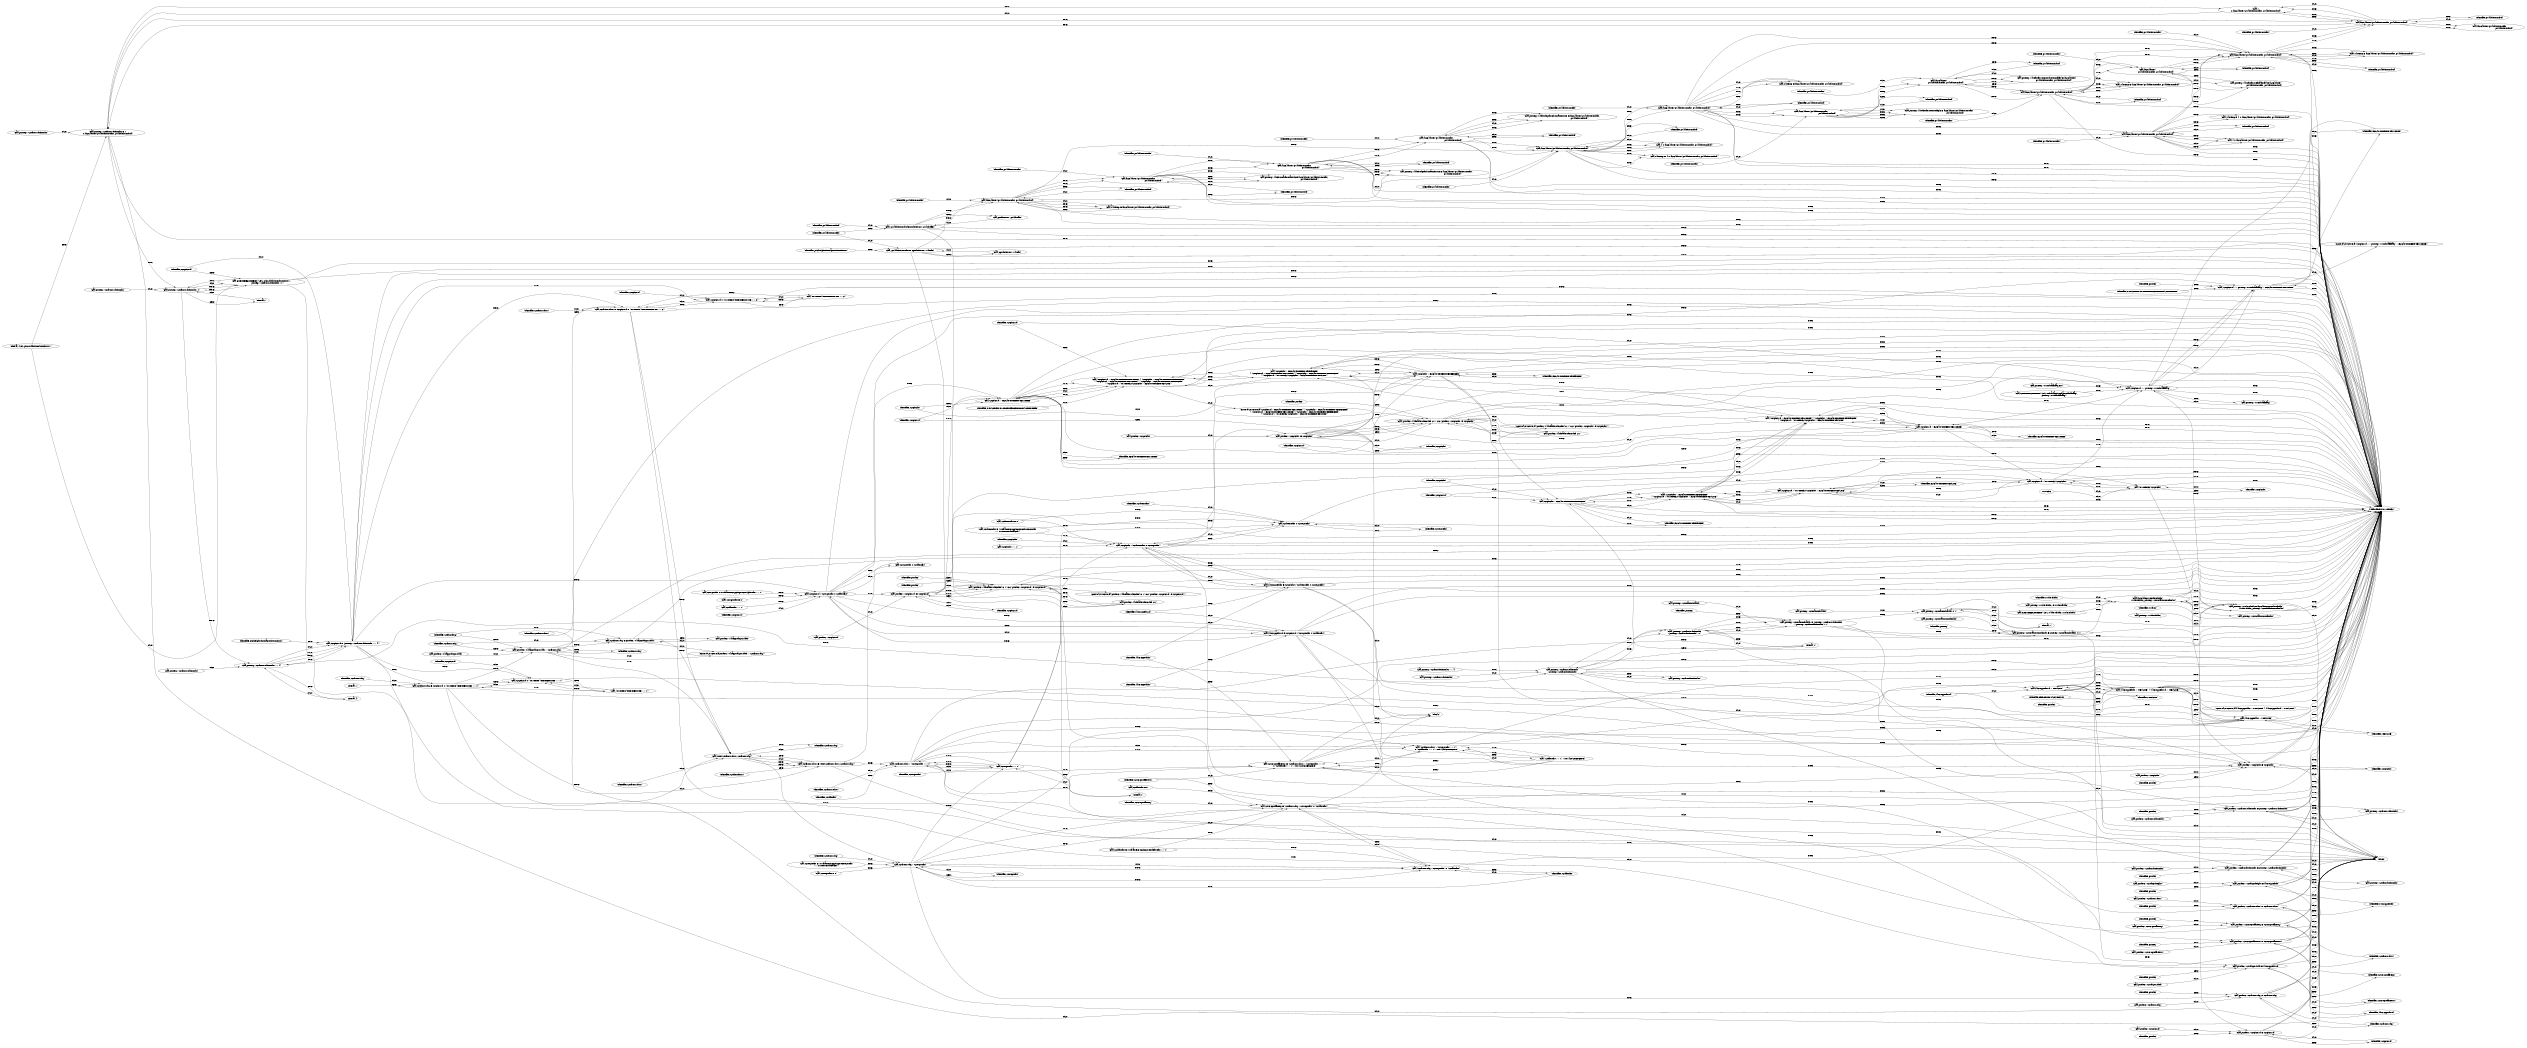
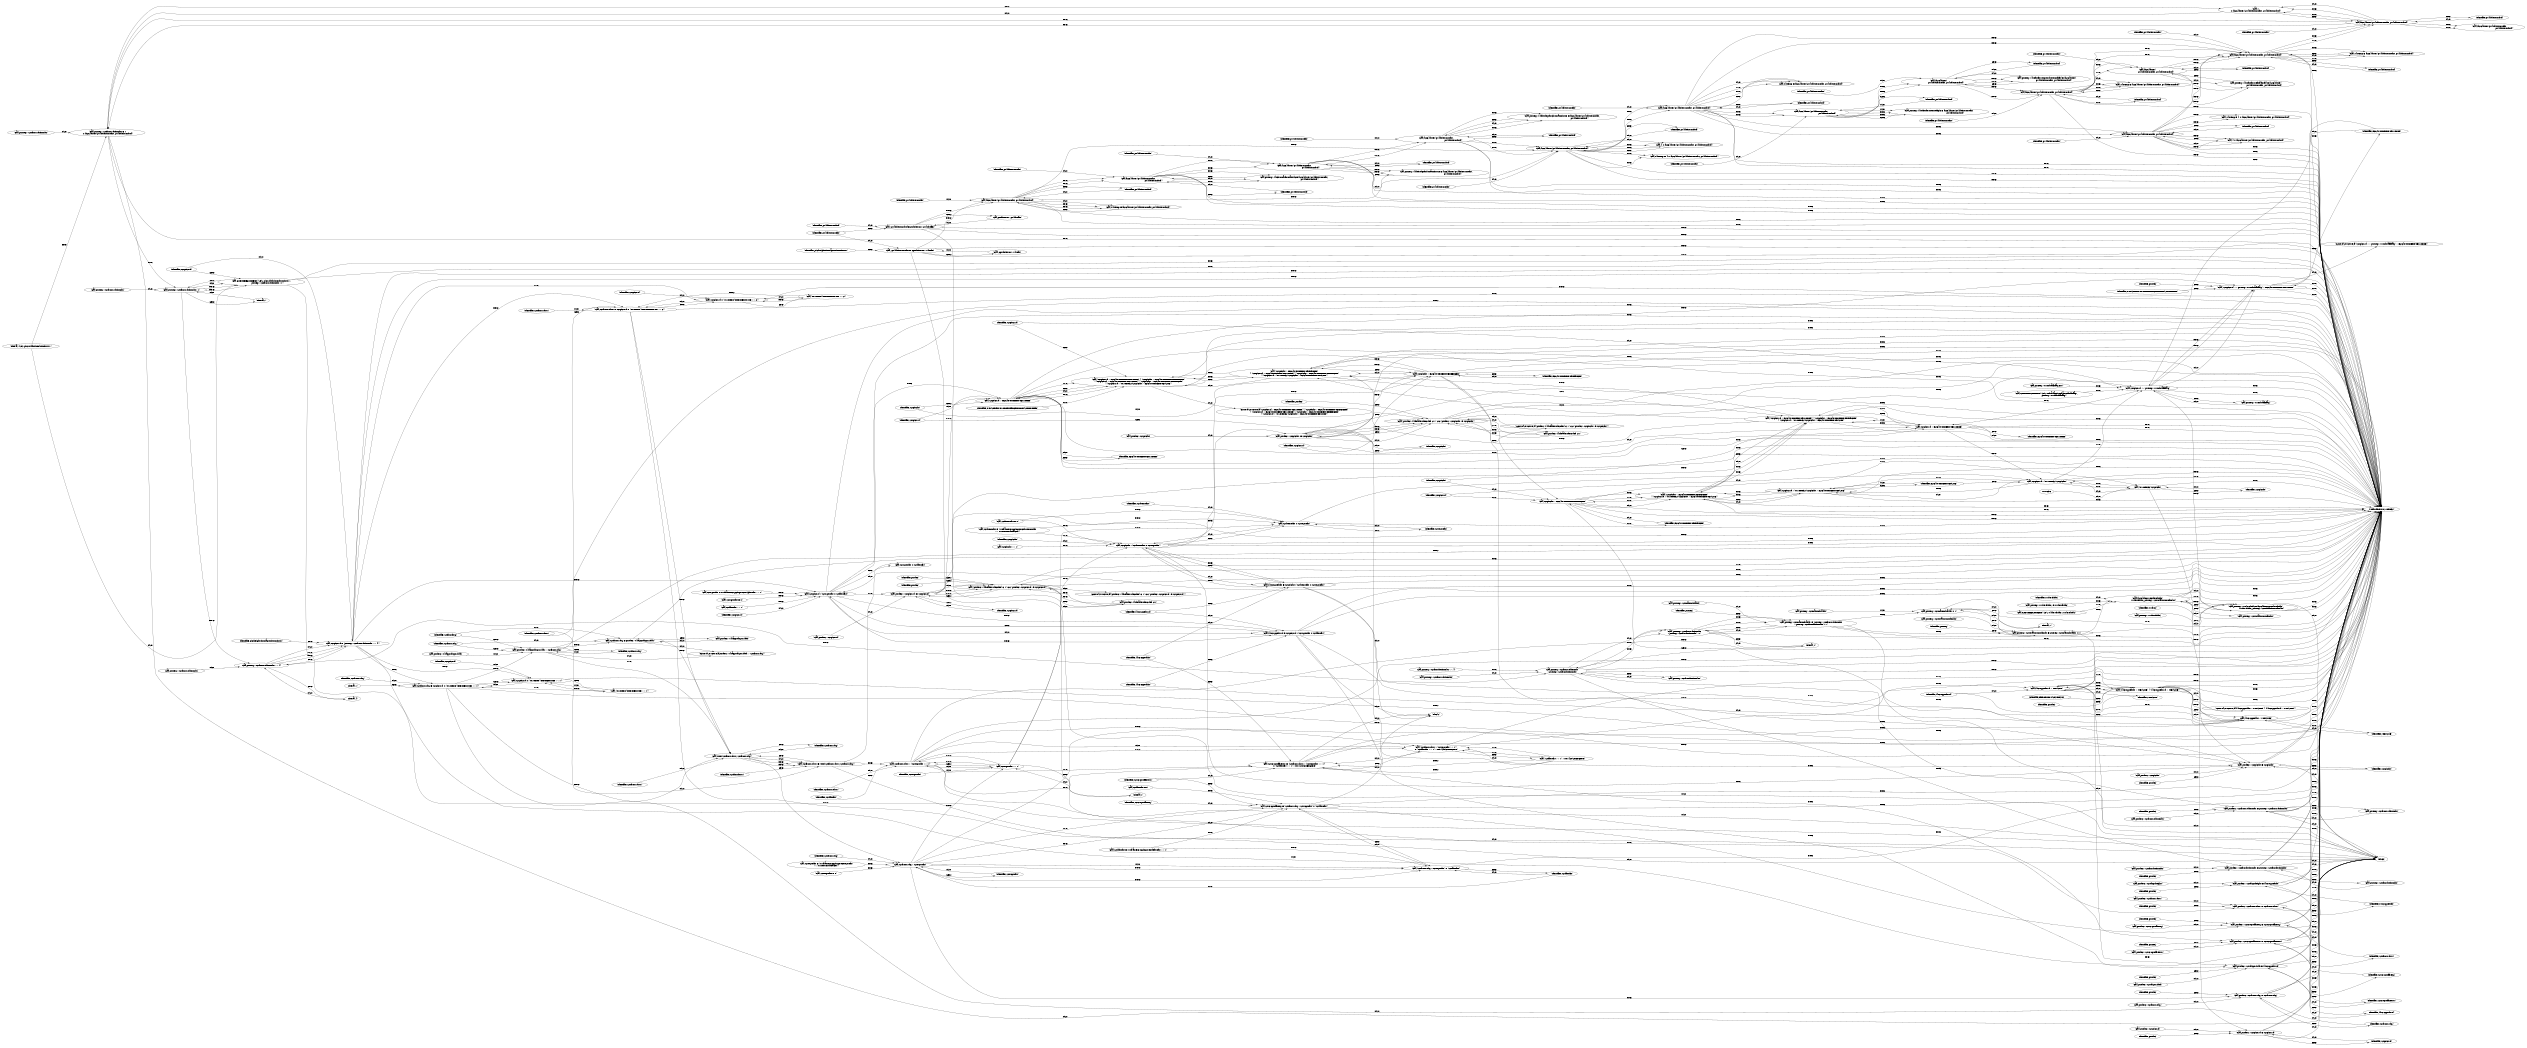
edge "(Call,u2_frm_wd_uv * (u2_top_ofst >> 1))" -> "(Call,u2_top_ofst >> 1)": label "DDG: " -> "CFG: "
